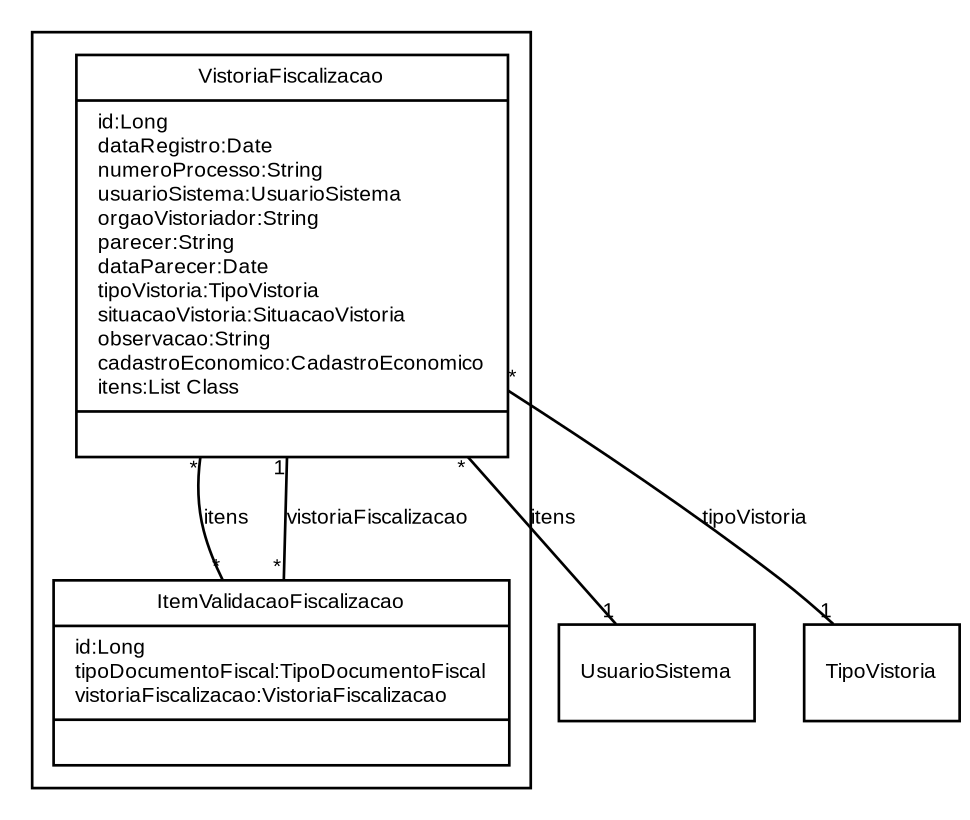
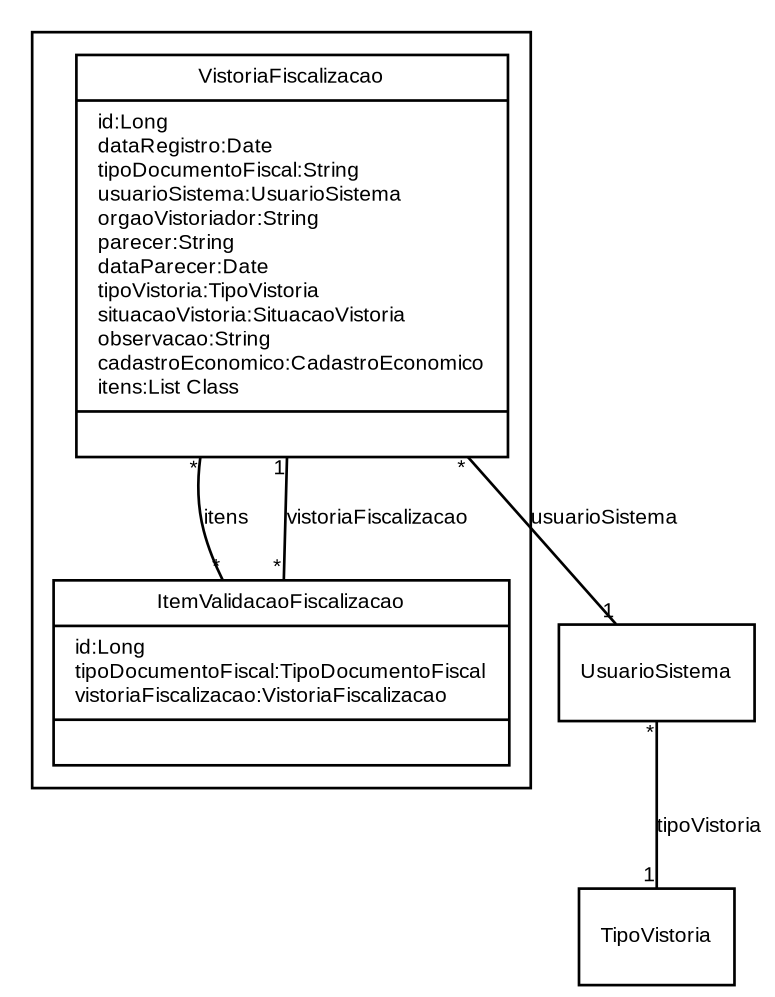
node "VistoriaFiscalizacao": text "numeroProcesso:String" -> "tipoDocumentoFiscal:String"
edge "VistoriaFiscalizacao" -- "TipoVistoria": now "UsuarioSistema" -- "TipoVistoria"
edge "VistoriaFiscalizacao" -- "UsuarioSistema": label "itens" -> "usuarioSistema"
